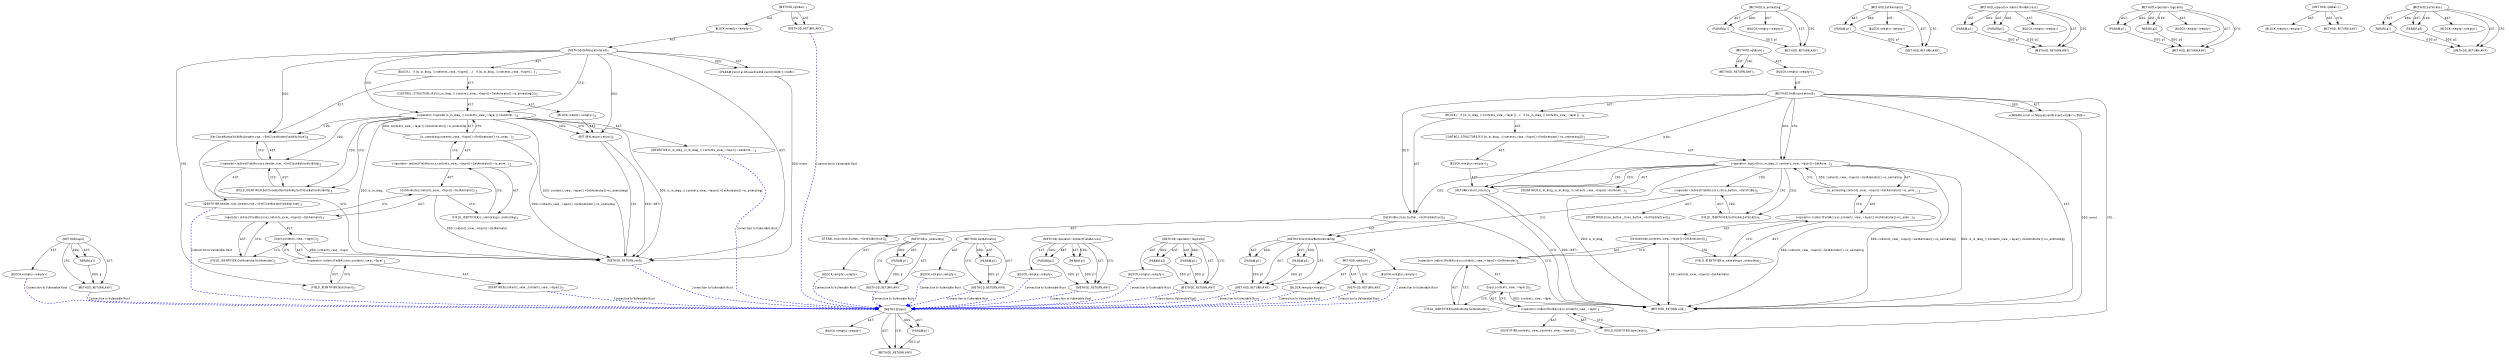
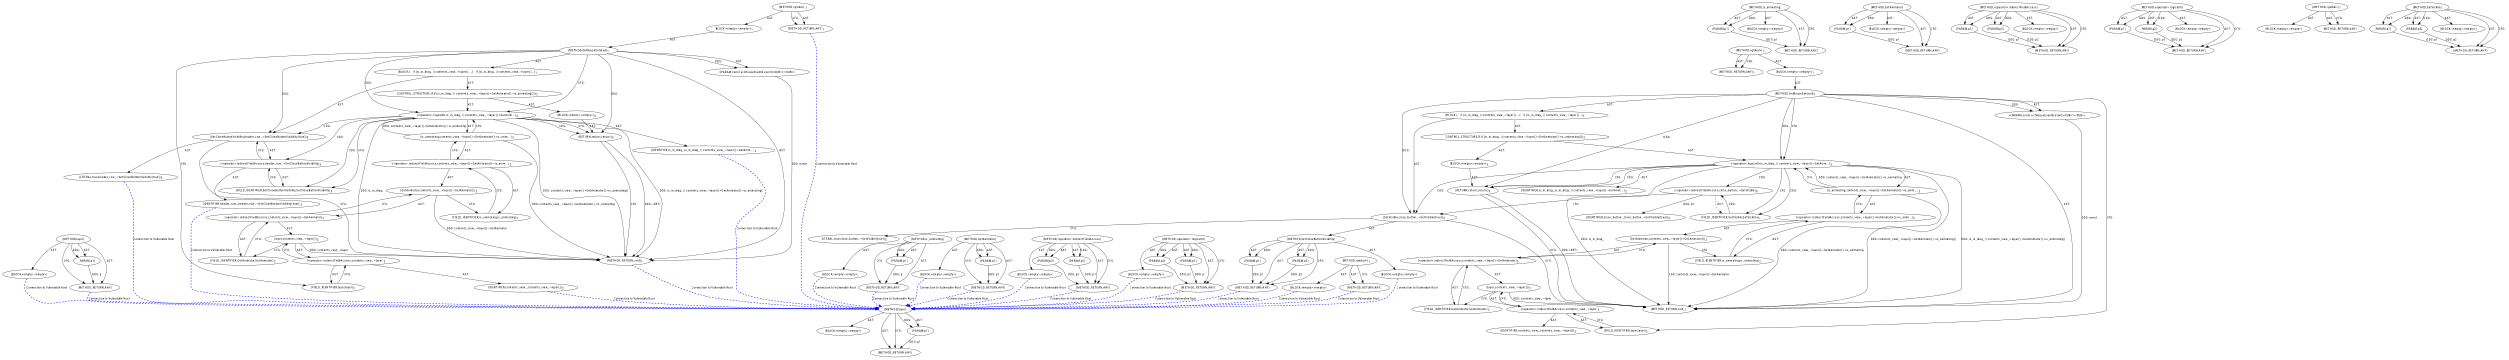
node "(LITERAL,true,header_row_->SetCloseButtonVisibility(true))": added
edge "(<operator>.indirectFieldAccess,close_button_->SetVisible)" -> "(IDENTIFIER,close_button_,close_button_->SetVisible(true))": label "AST: " -> "DDG: p1"
edge "(<operator>.indirectFieldAccess,close_button_->SetVisible)" -> "(METHOD,SetCloseButtonVisibility)": now "(<operator>.indirectFieldAccess,close_button_->SetVisible)" -> "(SetVisible,close_button_->SetVisible(true))"
edge "(SetVisible,close_button_->SetVisible(true))" -> "(LITERAL,true,close_button_->SetVisible(true))": label "AST: " -> "CFG: "
